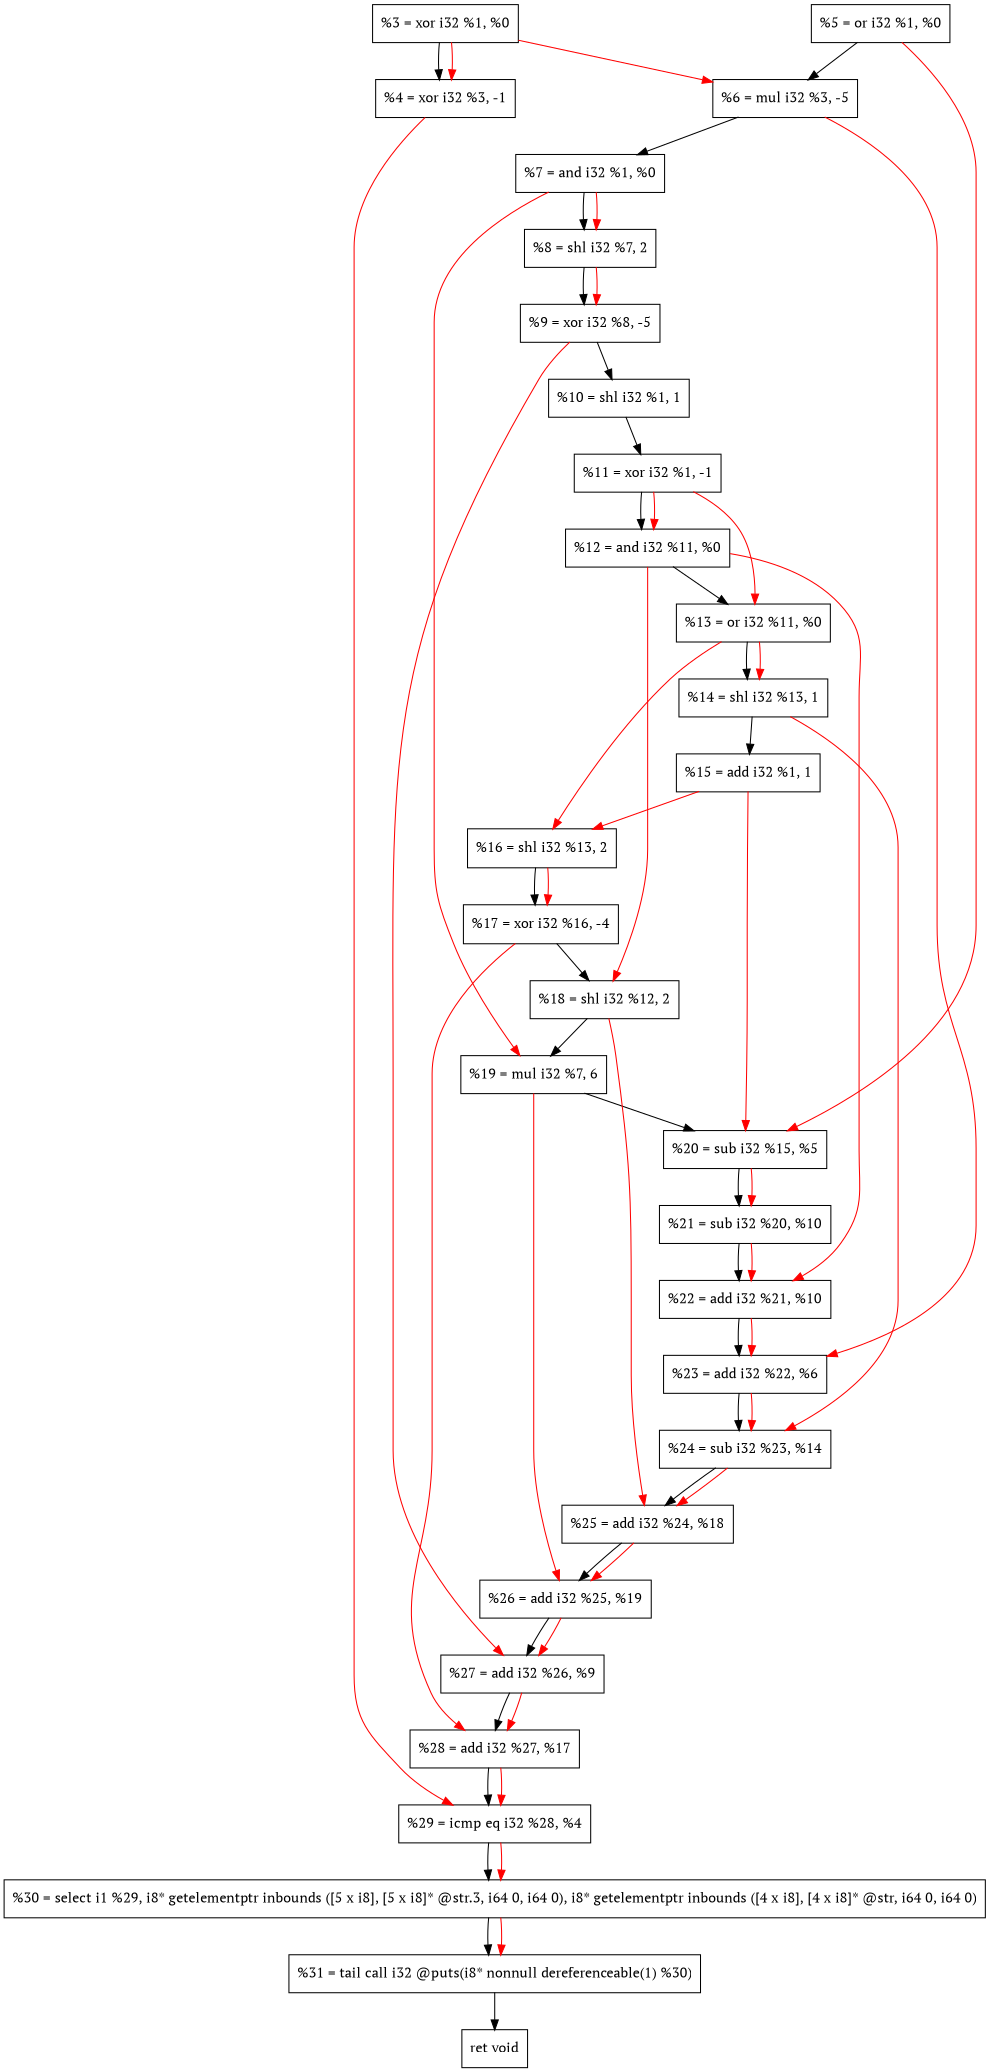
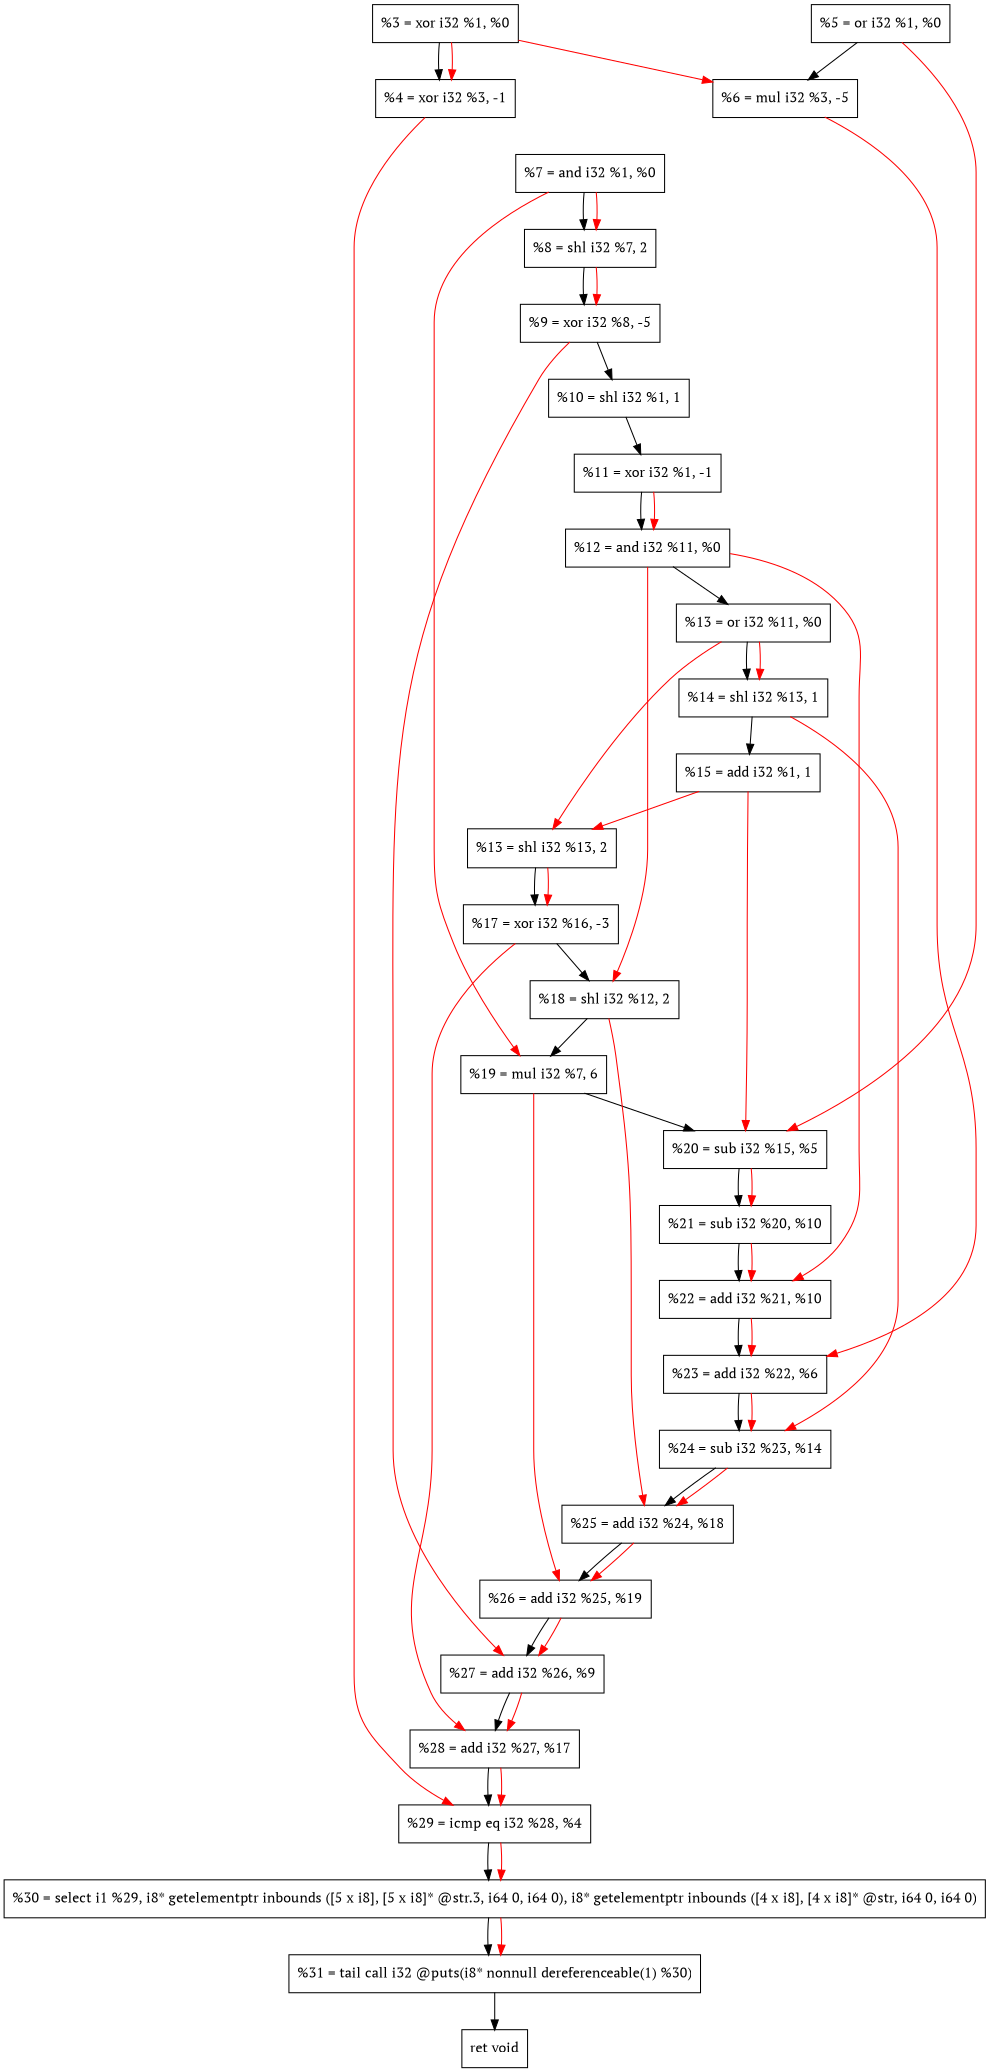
edge "%6 = mul i32 %3, -5" -> "%7 = and i32 %1, %0": removed
edge "%11 = xor i32 %1, -1" -> "%13 = or i32 %11, %0": removed
node "%16 = shl i32 %13, 2": label "%16 = shl i32 %13, 2" -> "%13 = shl i32 %13, 2"
node "%17 = xor i32 %16, -4": label "%17 = xor i32 %16, -4" -> "%17 = xor i32 %16, -3"
